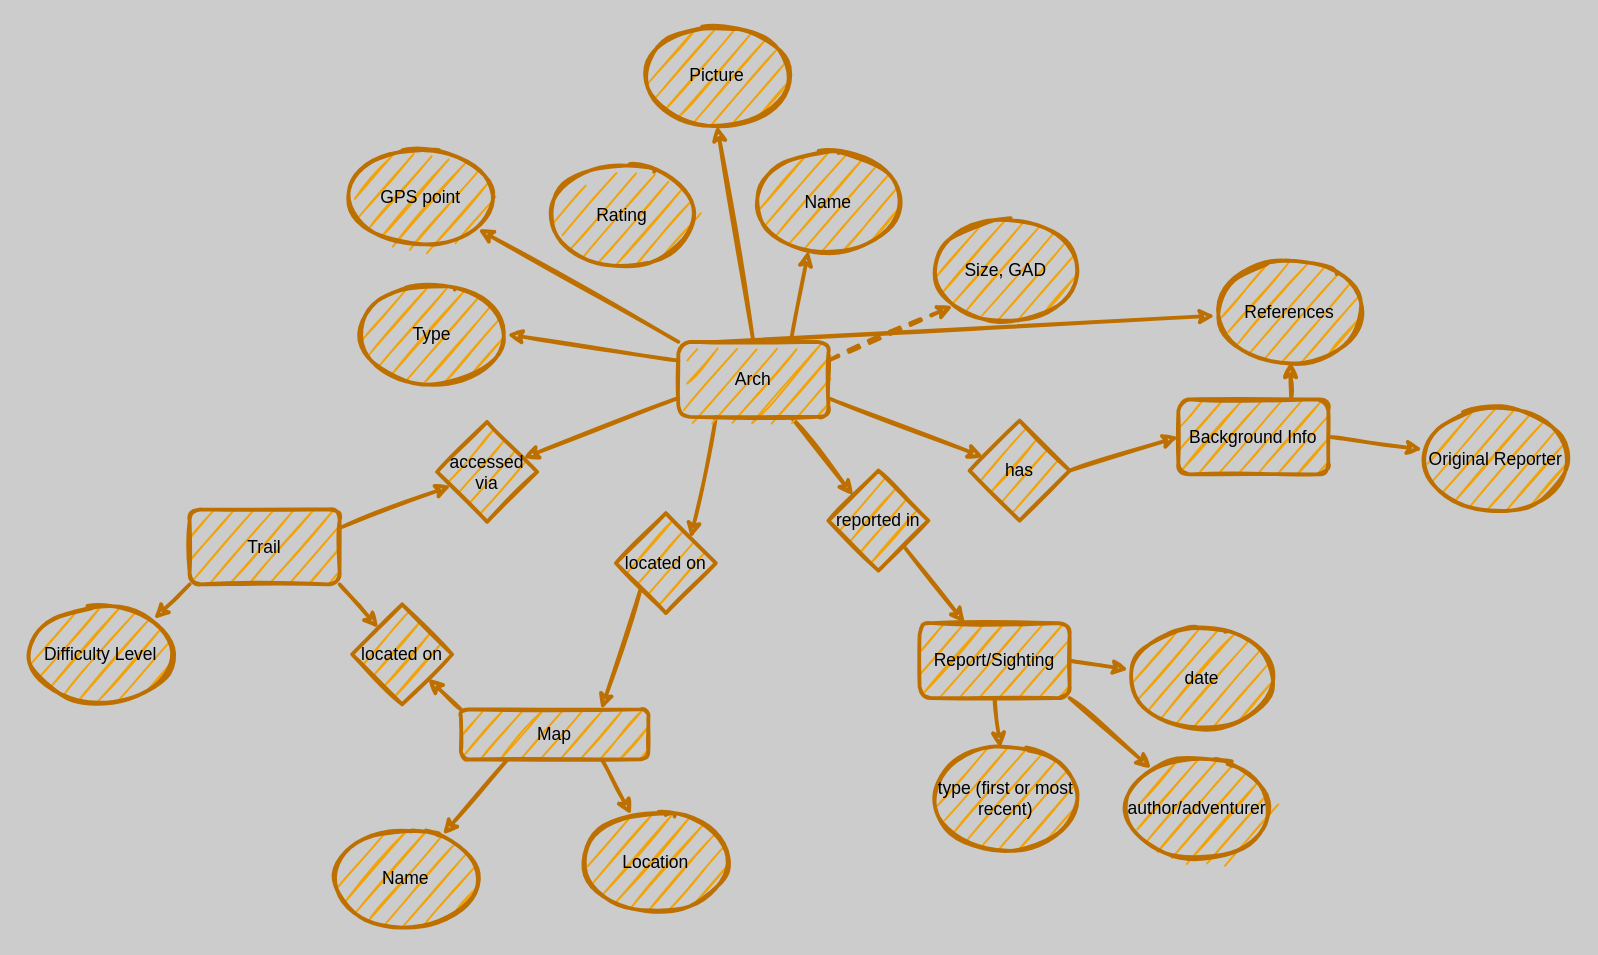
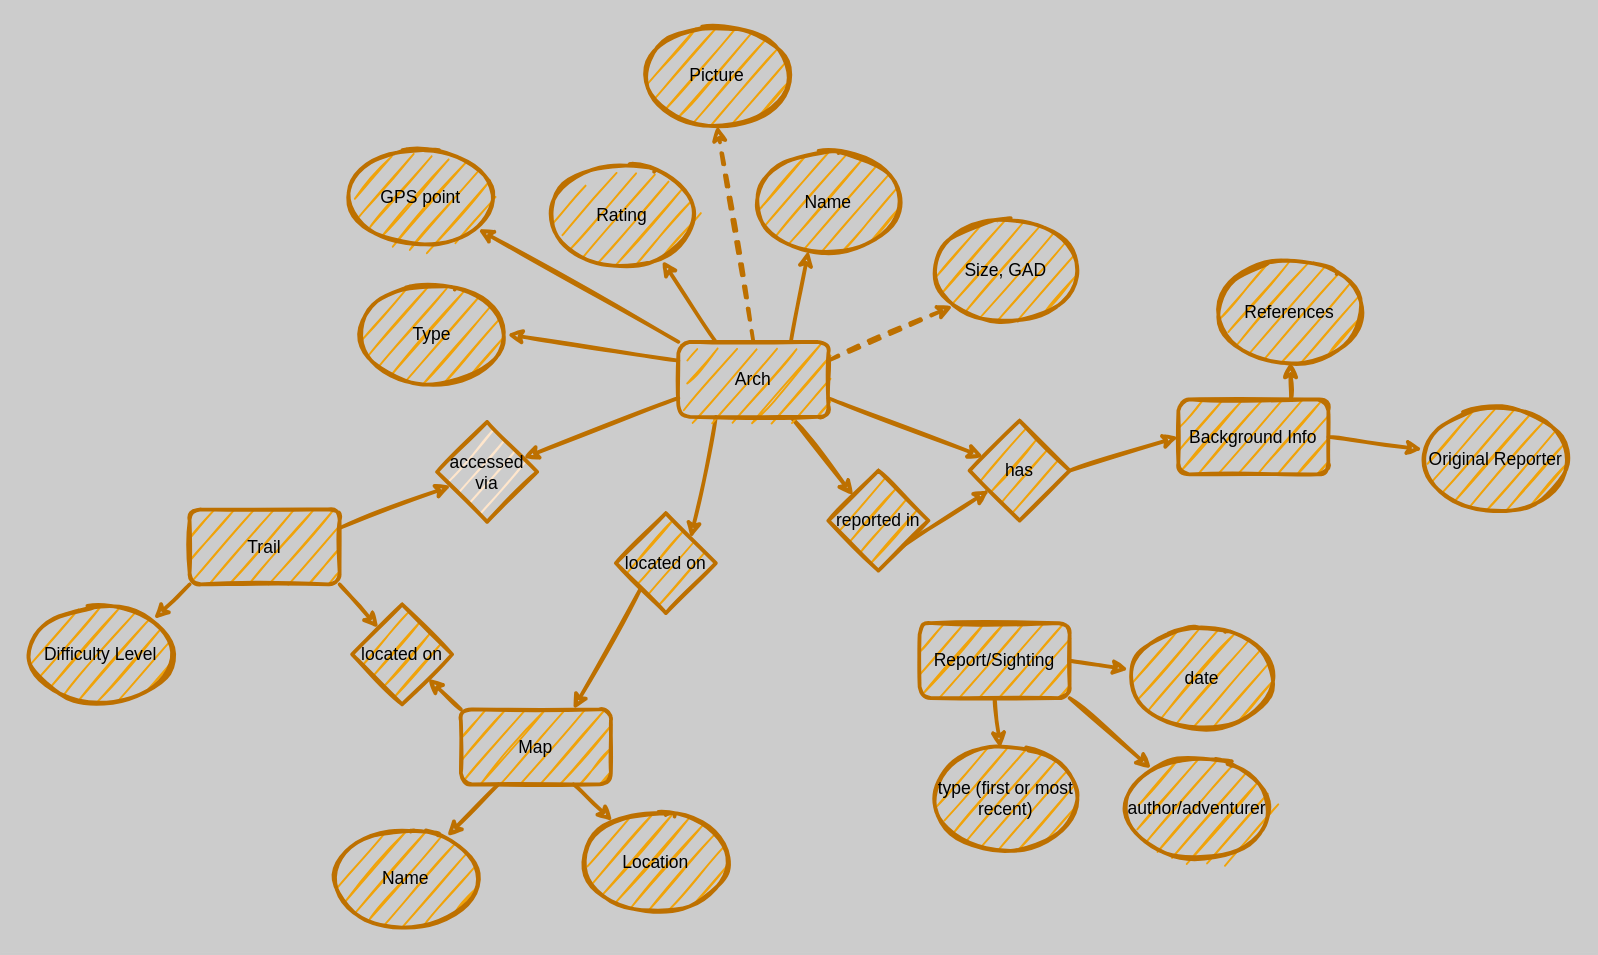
edge "Arch" -> "References": now "Arch" -> "Rating"
edge "Arch" -> "Picture": style solid -> dashed
node "accessed via": fillcolor #f0a30a -> #ffe6cc
edge "reported in" -> "Report/Sighting": now "reported in" -> "has"
node "Map": size 188x50 -> 150x75
